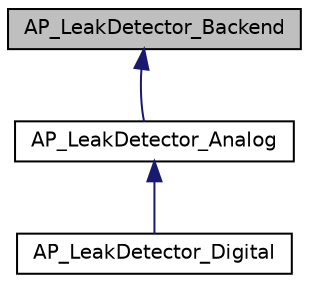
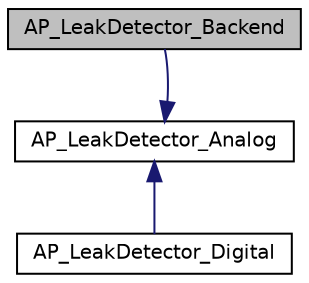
edge "AP_LeakDetector_Analog" -> "AP_LeakDetector_Backend": reversed
